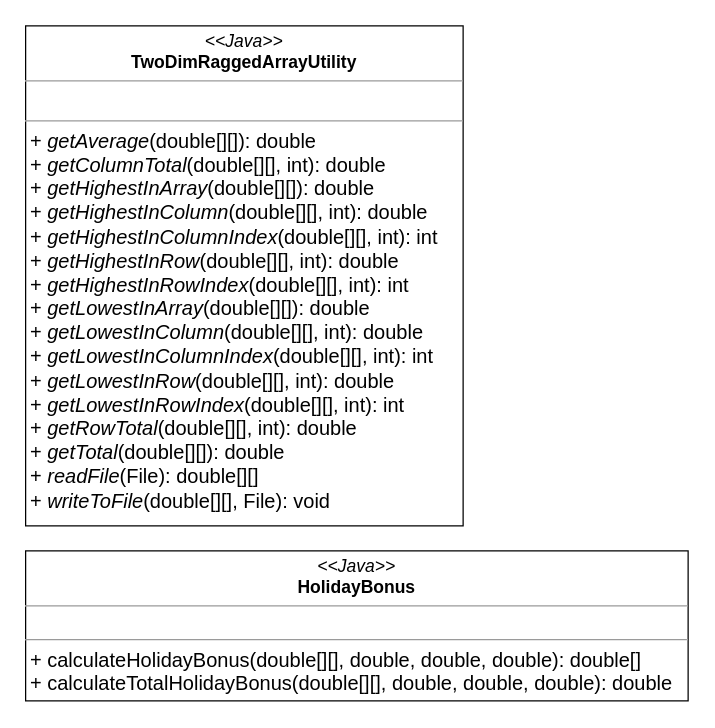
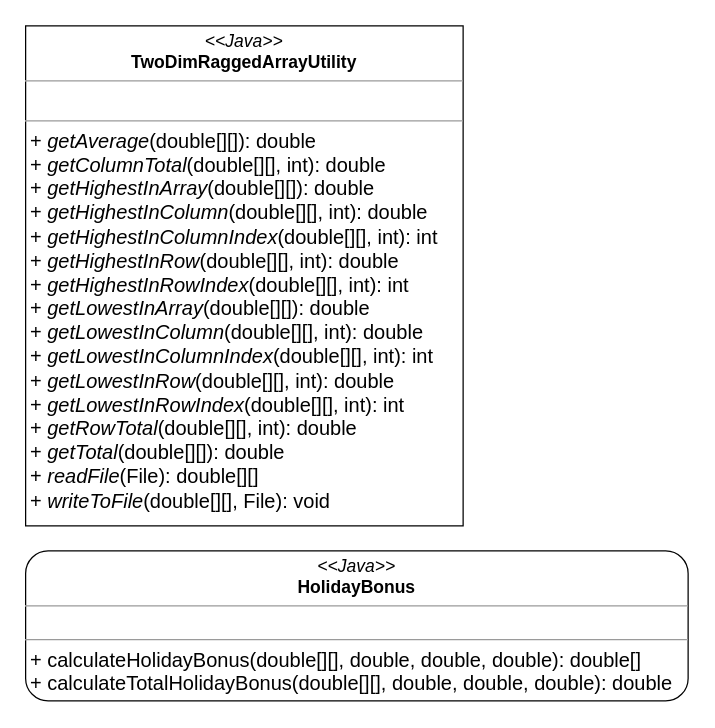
node "<<Java>> HolidayBonus + calculateHolidayBonus(double[][], double, double, double): double[] + calculateTotalHolidayBonus(double[][], double, double, double): double": shape rectangle -> rounded rectangle
